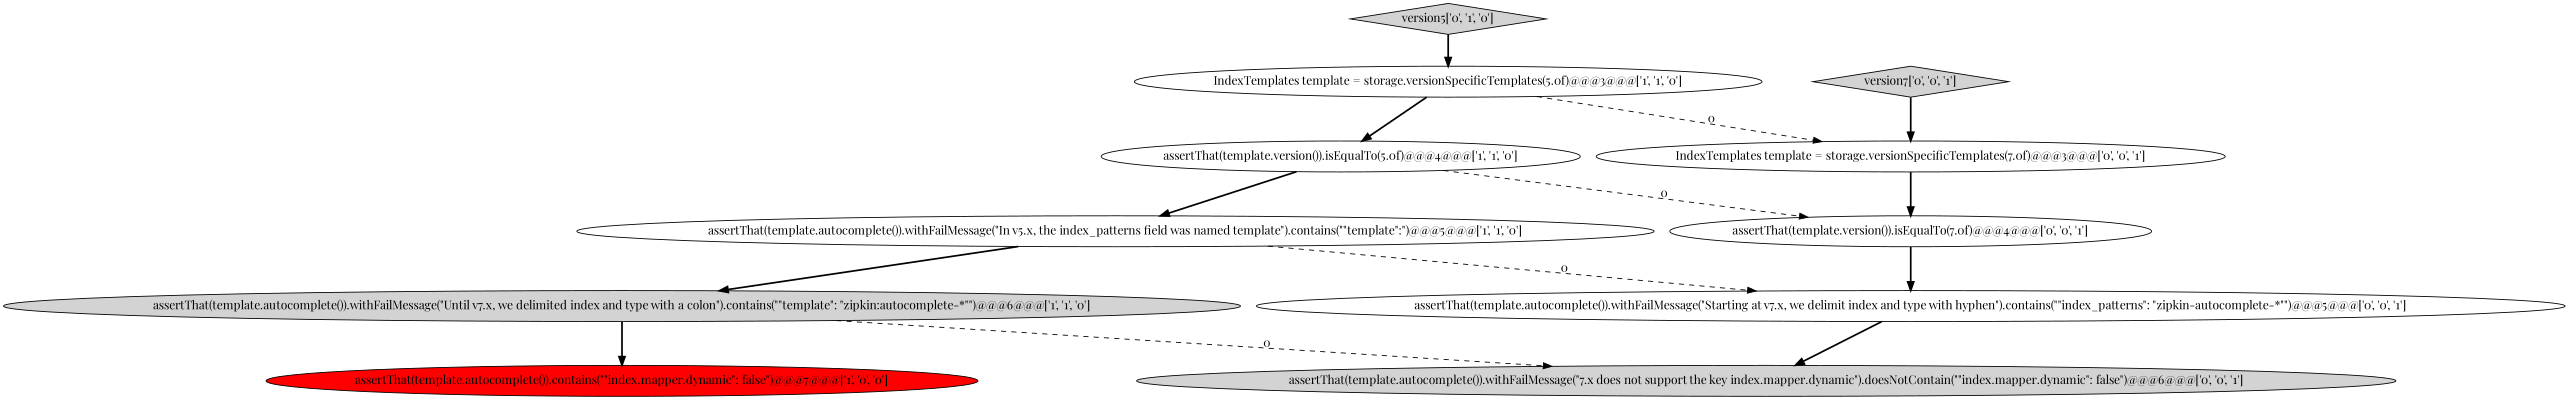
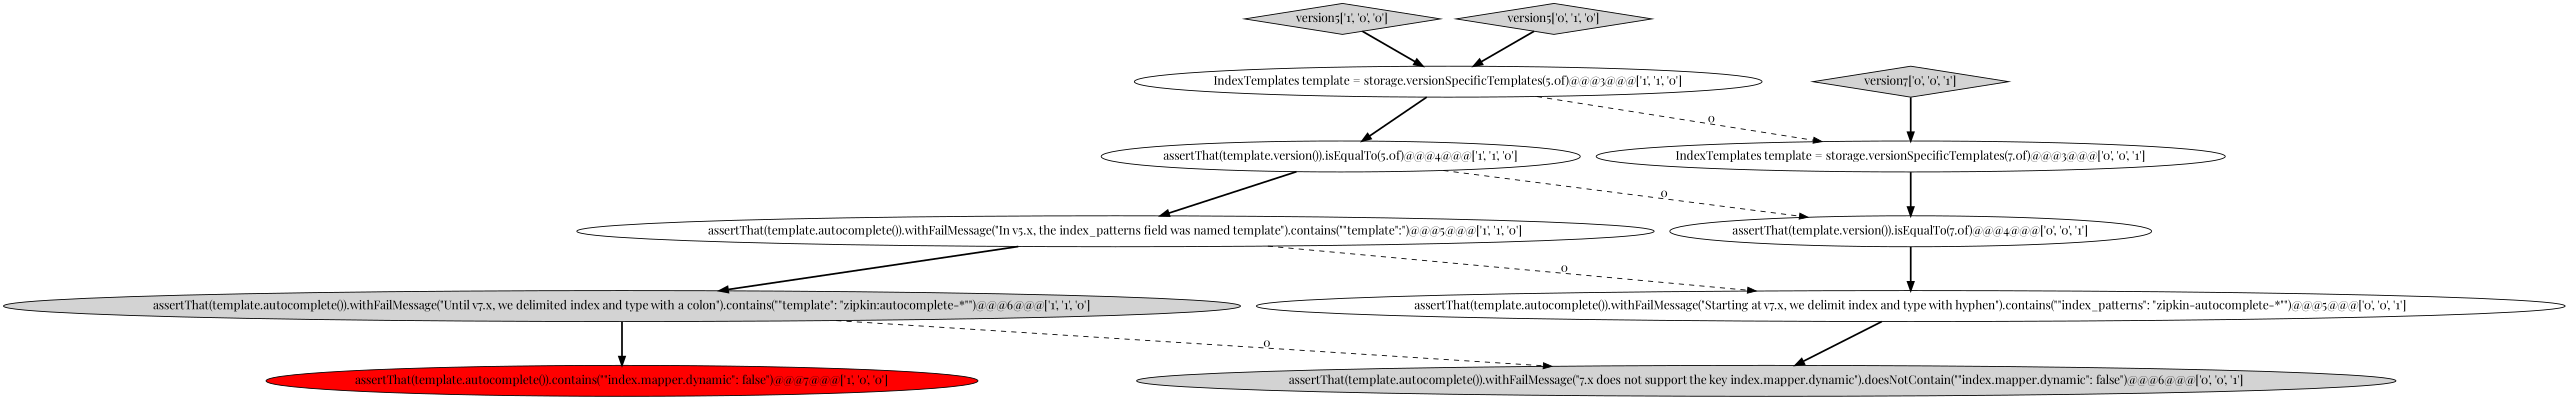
node "version5['1', '0', '0']": added
